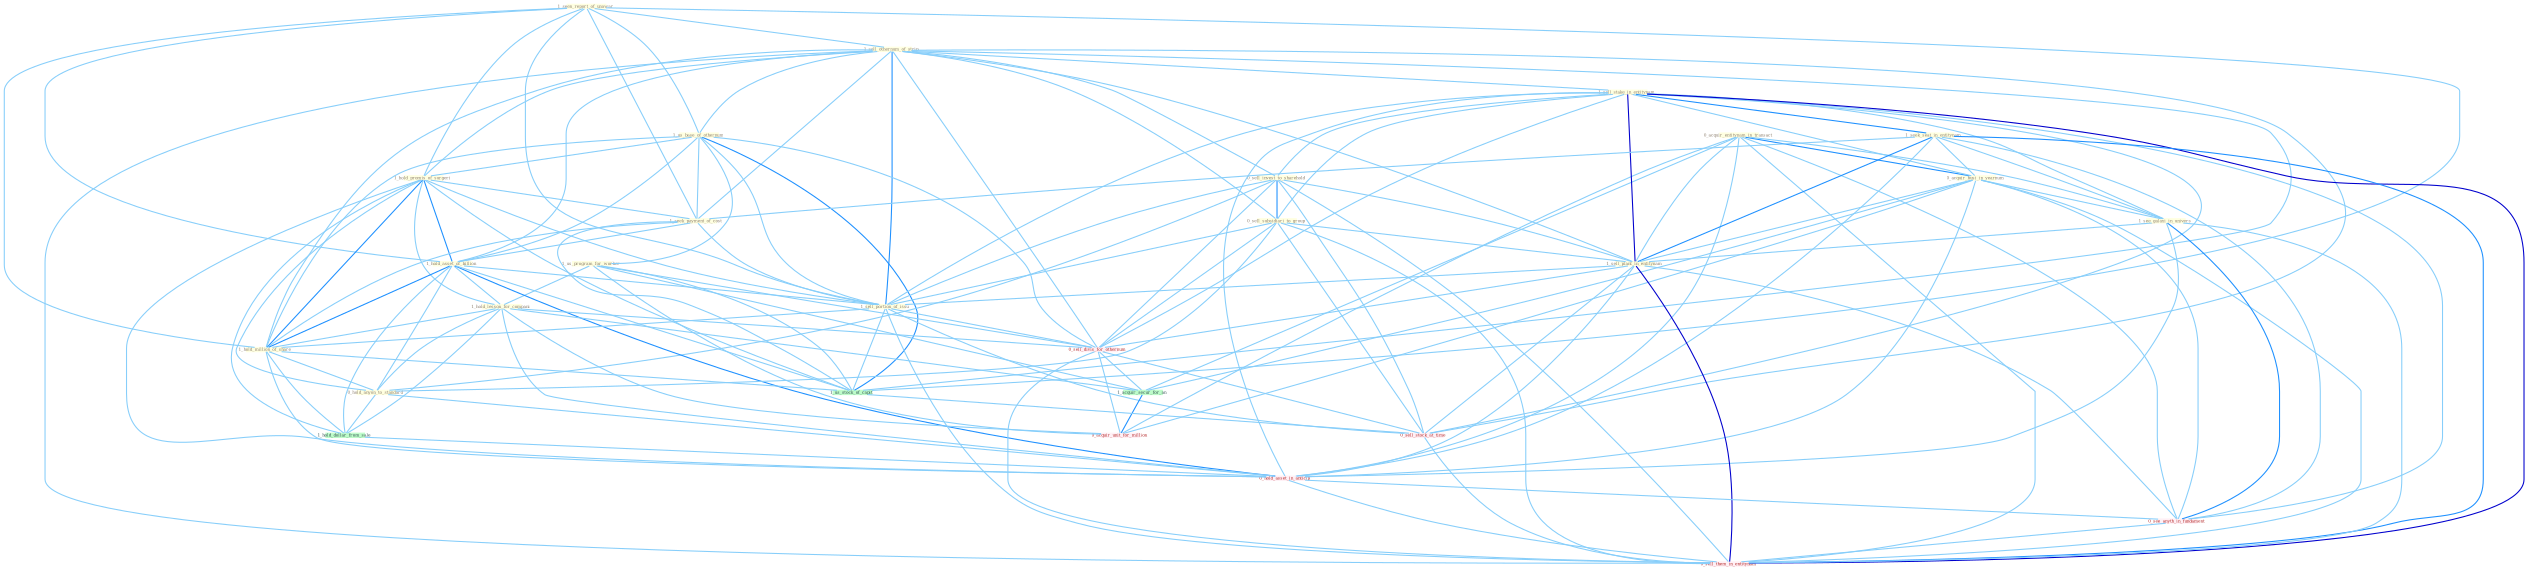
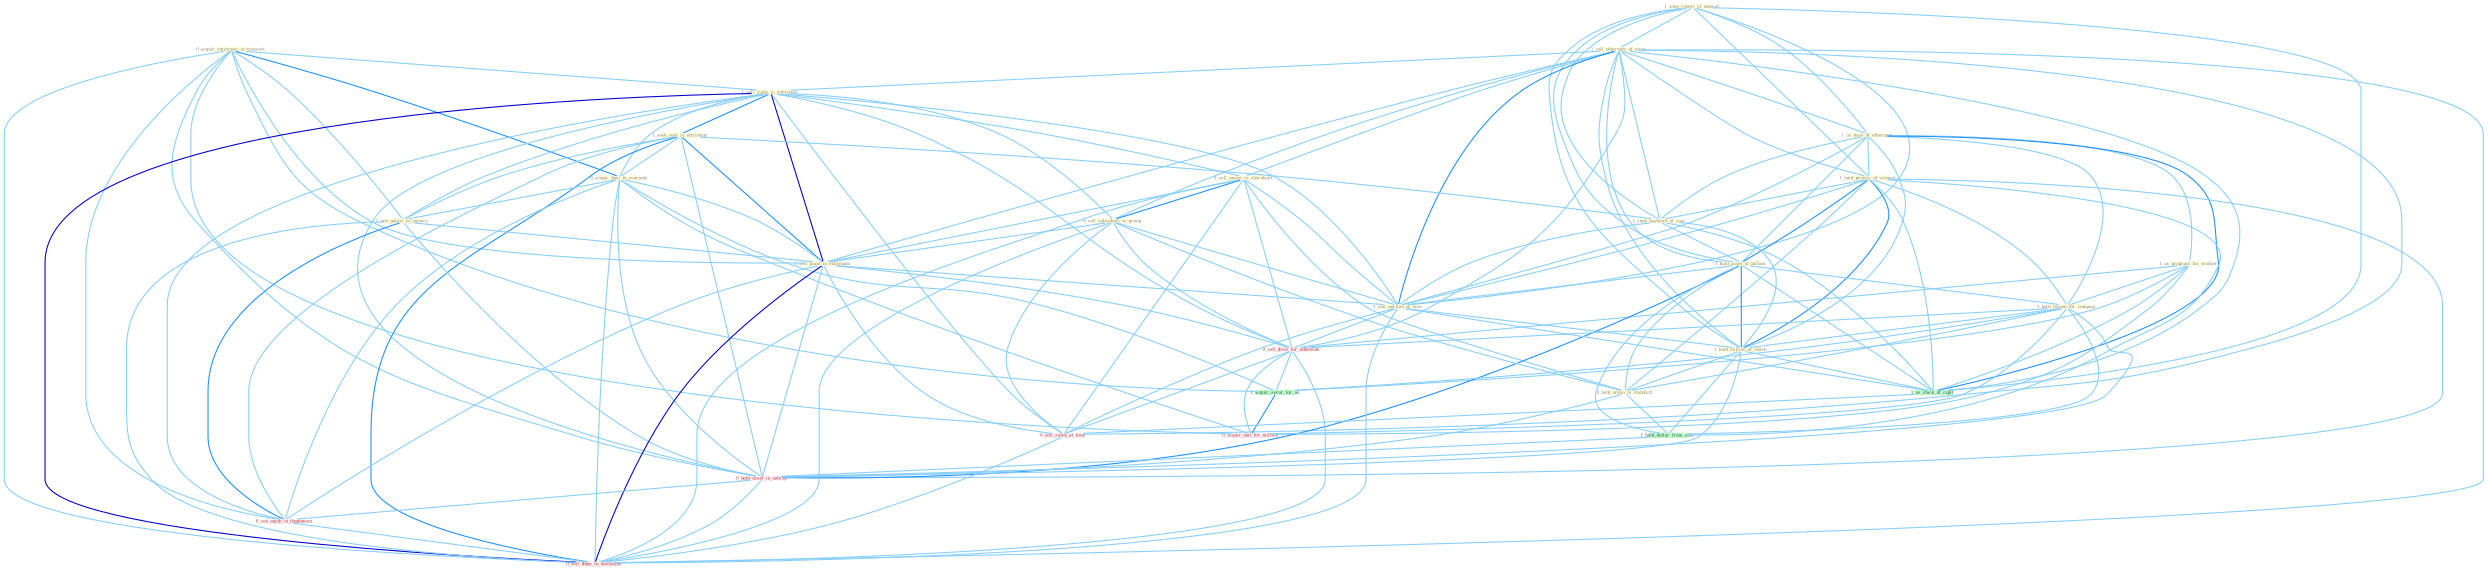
edge "0_acquir_entitynam_in_transact" -- "1_sell_stake_in_entitynam": added
edge "1_us_base_of_othernum" -- "0_sell_divis_for_othernum": now "1_us_base_of_othernum" -- "1_hold_lesson_for_compani"
